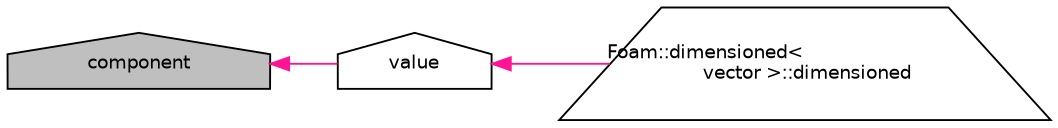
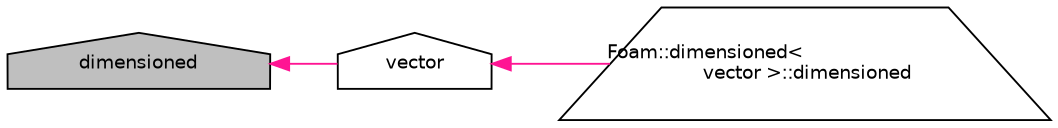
node "component": label "component" -> "dimensioned"
node "value": label "value" -> "vector"
